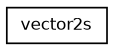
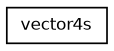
node "vector2s": label "vector2s" -> "vector4s"
